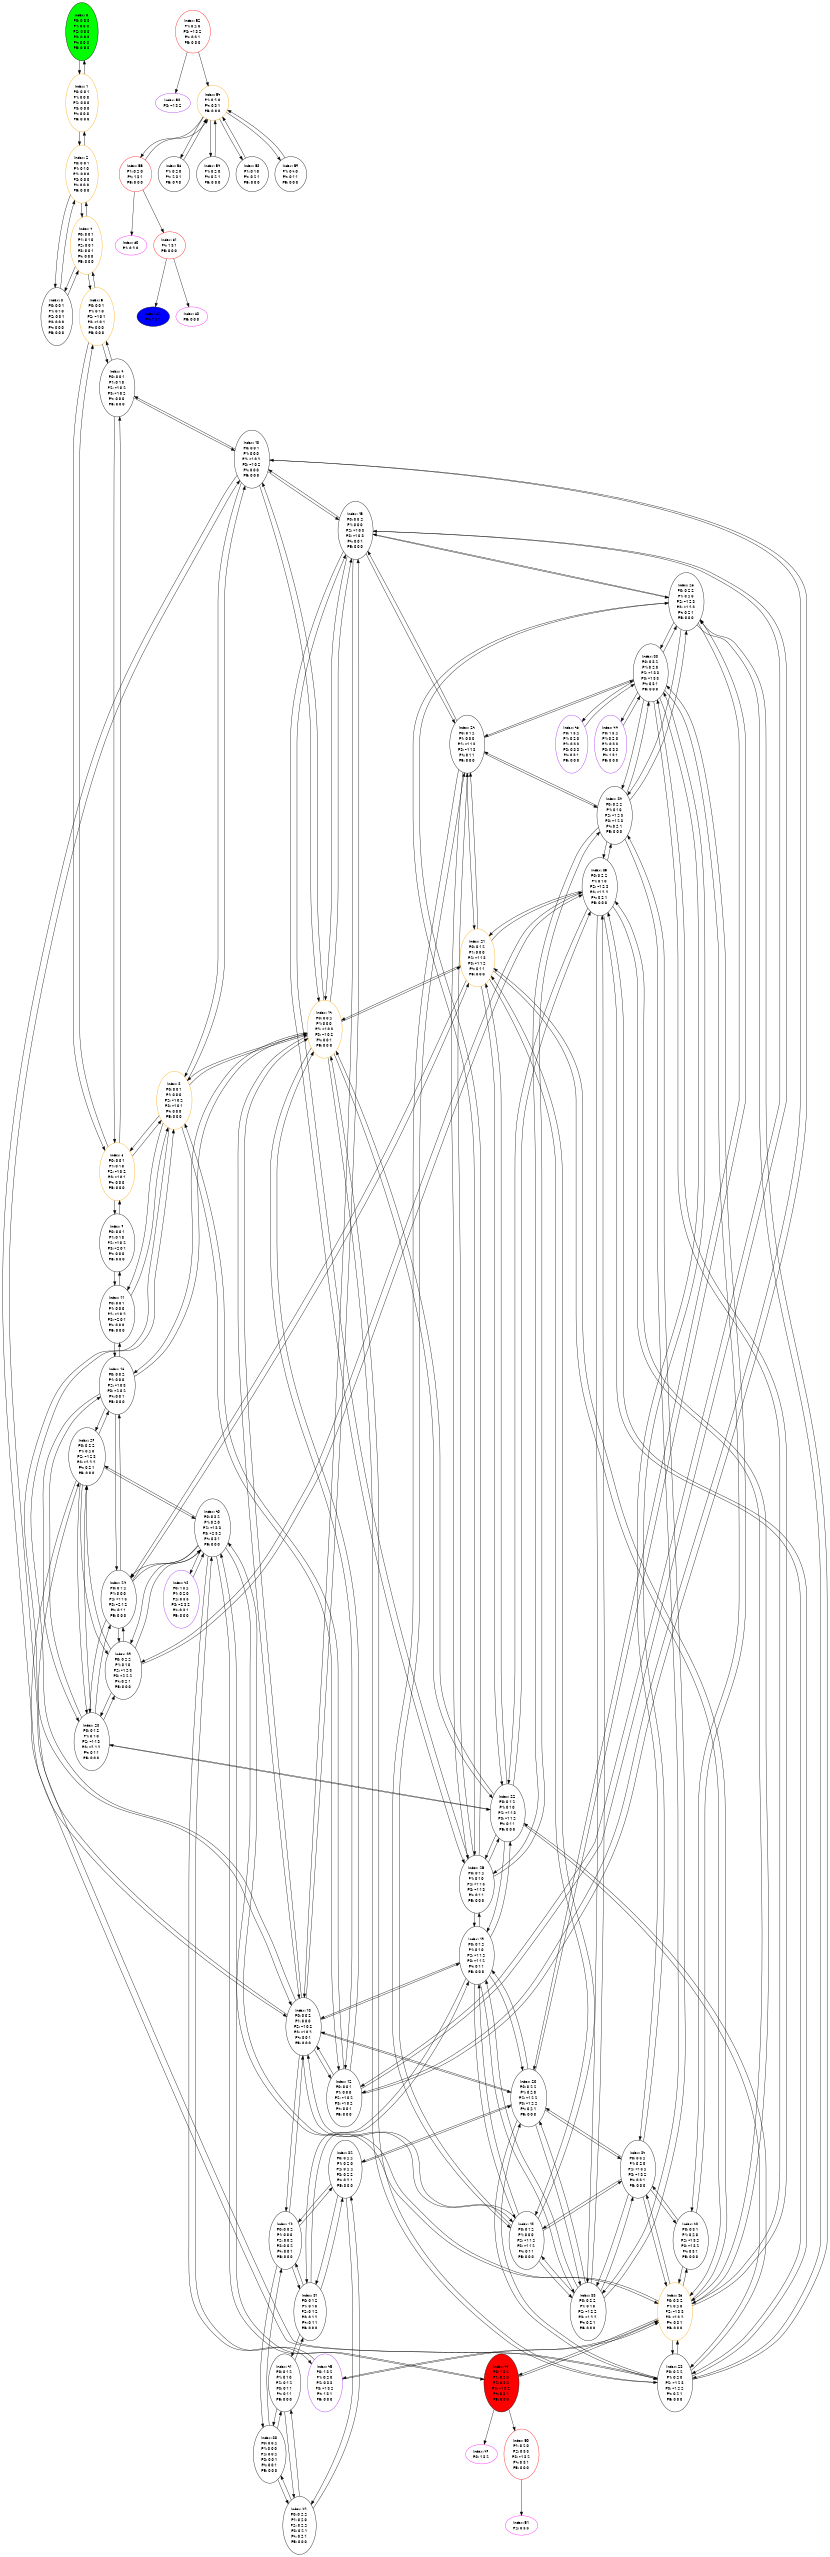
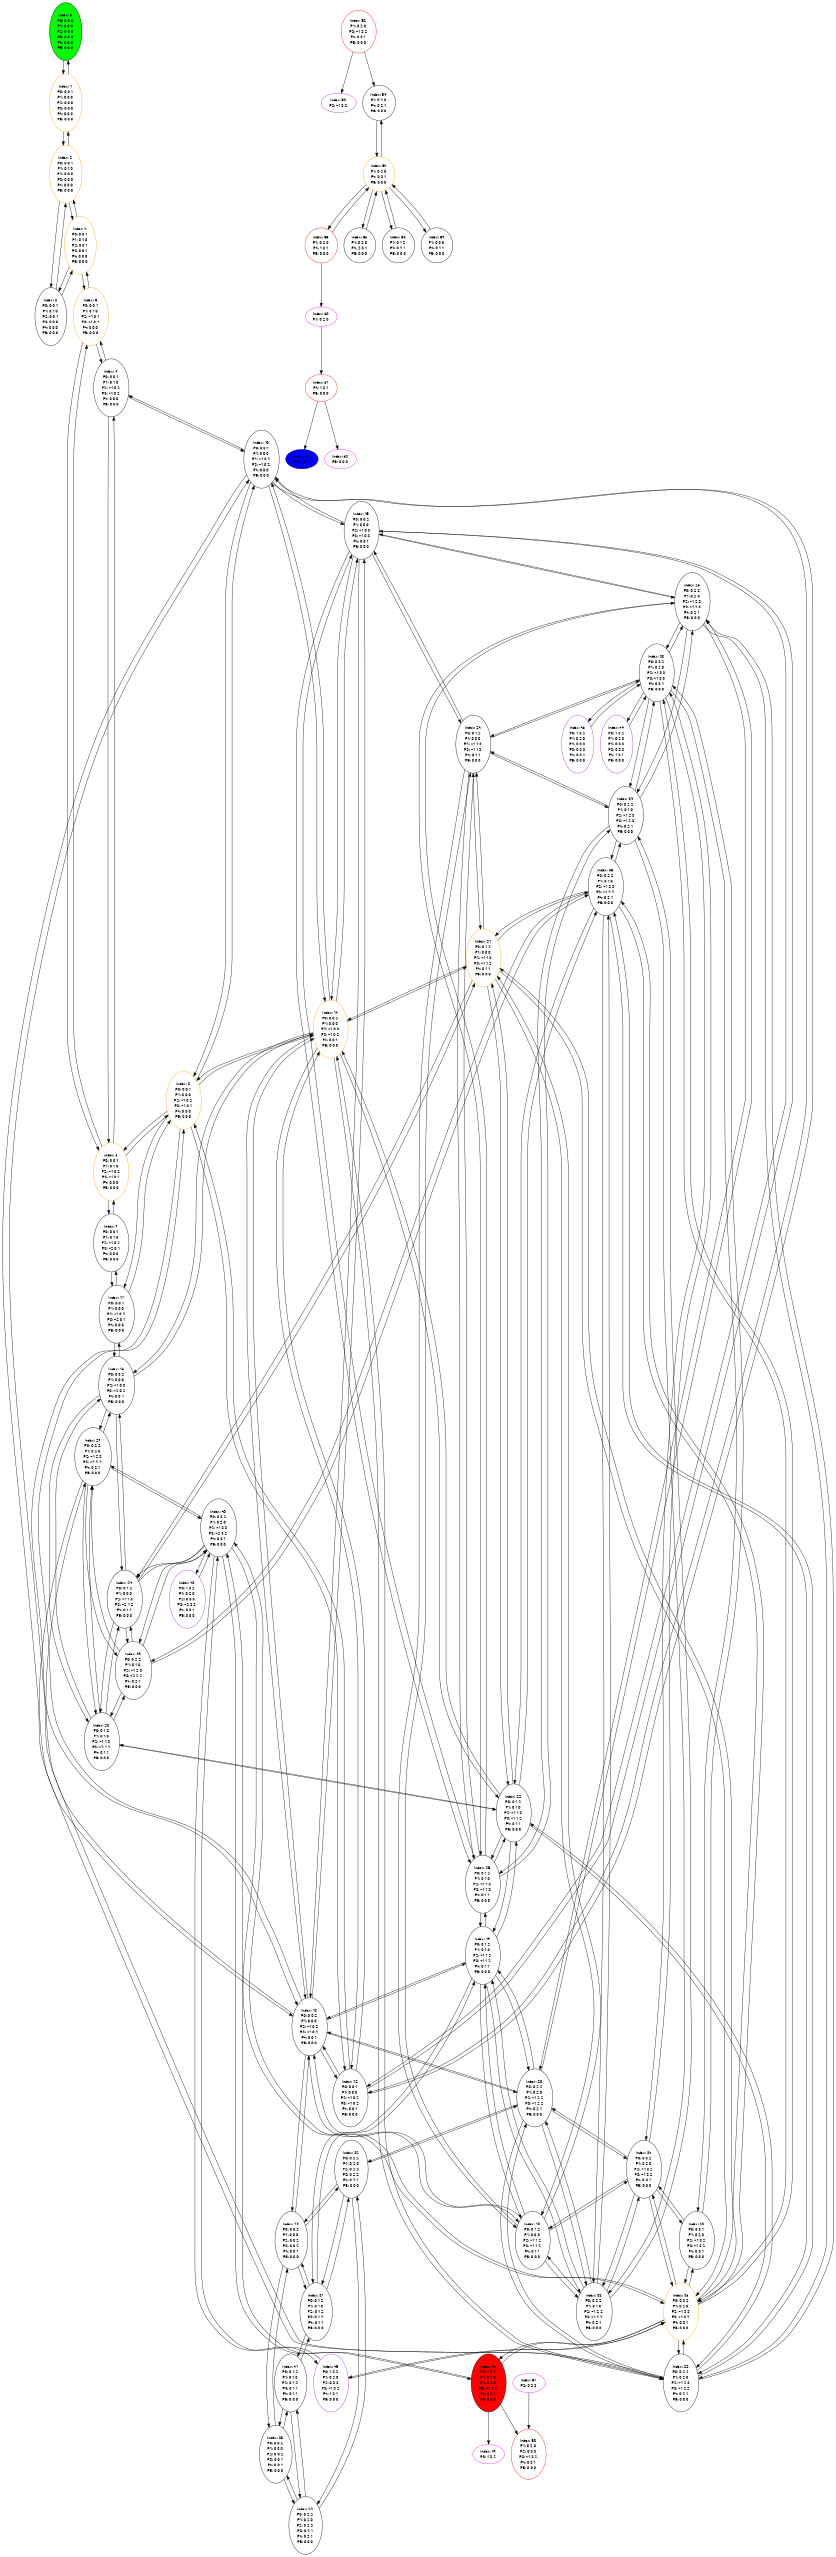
edge "Index: 52 P1: 0 2 0 P3: -1 3 2 P4: 0 3 1 P5: 0 0 0" -> "Index: 54 P1: 0 2 0 P4: 0 3 1 P5: 0 0 0": now "Index: 52 P1: 0 2 0 P3: -1 3 2 P4: 0 3 1 P5: 0 0 0" -> "Index: 57 P1: 0 2 0 P4: 0 2 1 P5: 0 0 0"
node "Index: 56 P1: 0 2 0 P4: 2 3 1 P5: 0 9 0": label "Index: 56 P1: 0 2 0 P4: 2 3 1 P5: 0 9 0" -> "Index: 56 P1: 0 2 0 P4: 2 3 1 P5: 0 0 0"
node "Index: 58 P1: 0 1 0 P4: 0 2 1 P5: 0 0 0": label "Index: 58 P1: 0 1 0 P4: 0 2 1 P5: 0 0 0" -> "Index: 58 P1: 0 1 2 P4: 0 2 1 P5: 0 0 0"
node "Index: 59 P1: 0 4 0 P4: 0 1 1 P5: 0 0 0": label "Index: 59 P1: 0 4 0 P4: 0 1 1 P5: 0 0 0" -> "Index: 59 P1: 0 0 0 P4: 0 1 1 P5: 0 0 0"
edge "Index: 55 P1: 0 2 0 P4: 1 3 1 P5: 0 0 0" -> "Index: 61 P4: 1 3 1 P5: 0 0 0": now "Index: 60 P1: 0 2 0" -> "Index: 61 P4: 1 3 1 P5: 0 0 0"
edge "Index: 50 P1: 0 2 0 P2: 0 3 3 P3: -1 3 2 P4: 0 3 1 P5: 0 0 0" -> "Index: 51 P2: 0 3 3": reversed
